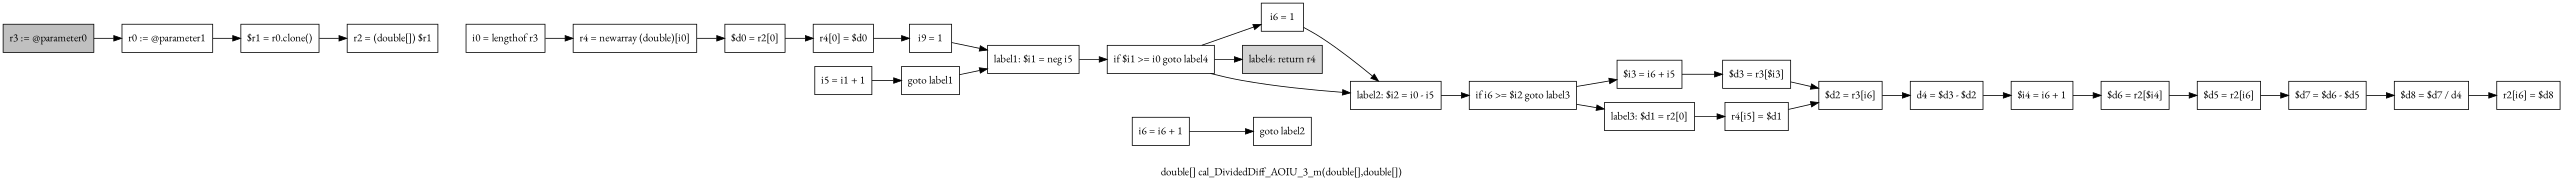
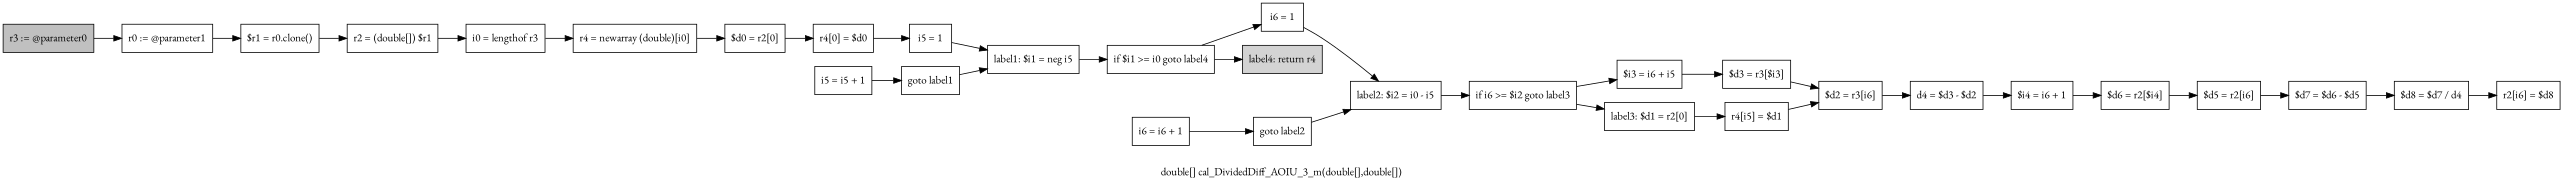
edge "r2 = (double[]) $r1" -> "i0 = lengthof r3": added
node "i9 = 1": label "i9 = 1" -> "i5 = 1"
node "i5 = i1 + 1": label "i5 = i1 + 1" -> "i5 = i5 + 1"
edge "if $i1 >= i0 goto label4" -> "label2: $i2 = i0 - i5": now "goto label2" -> "label2: $i2 = i0 - i5"
